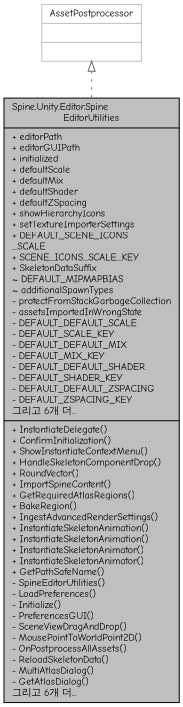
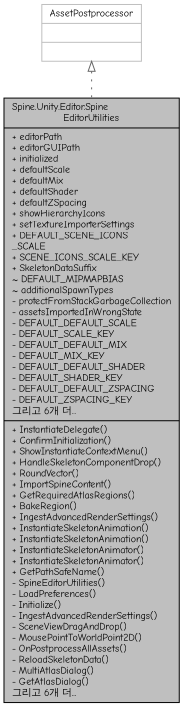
node "Spine.Unity.Editor.Spine": text "- PreferencesGUI()" -> "- IngestAdvancedRenderSettings()"
